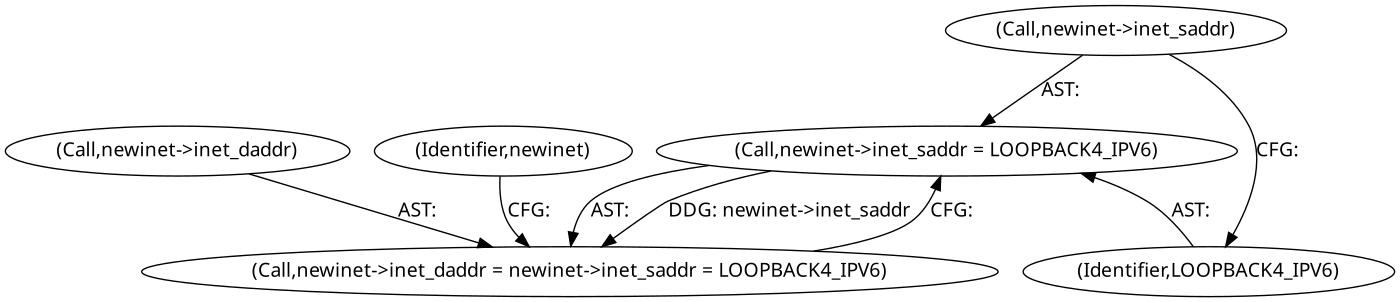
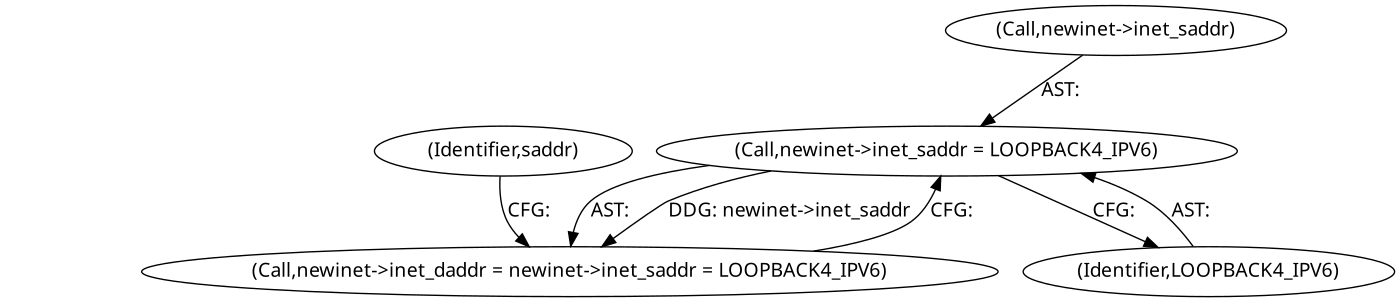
edge "(Call,newinet->inet_saddr)" -> "(Identifier,LOOPBACK4_IPV6)": now "(Call,newinet->inet_saddr = LOOPBACK4_IPV6)" -> "(Identifier,LOOPBACK4_IPV6)"
node "(Call,newinet->inet_daddr)": removed
node "(Identifier,newinet)": label "(Identifier,newinet)" -> "(Identifier,saddr)"
